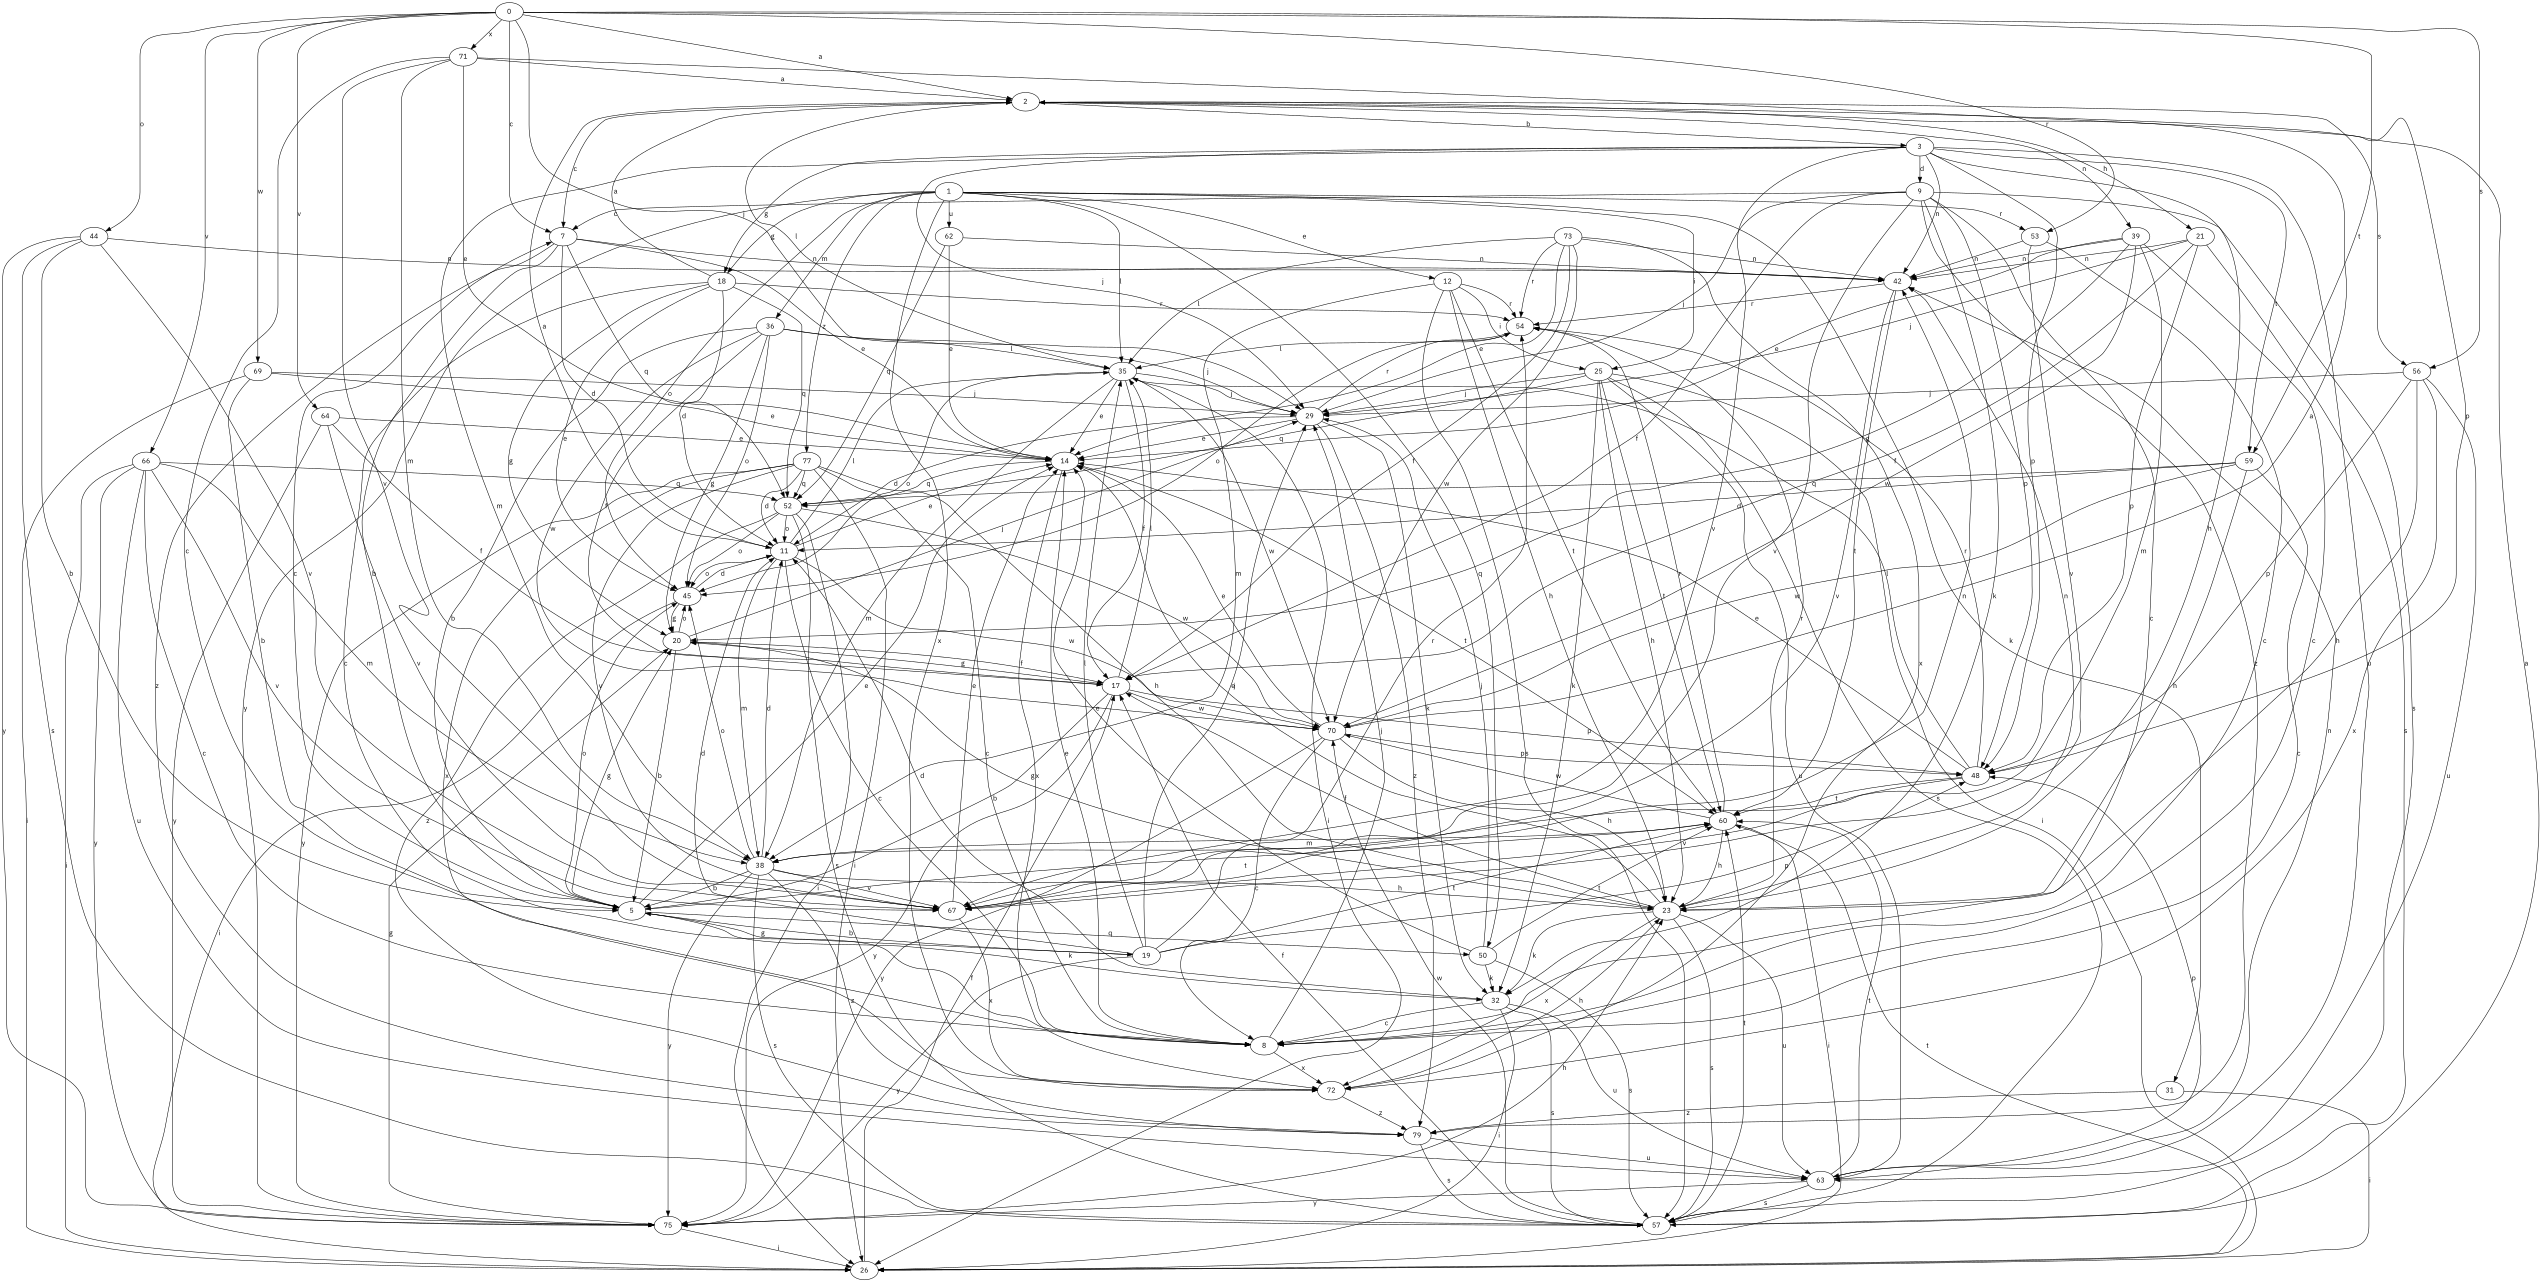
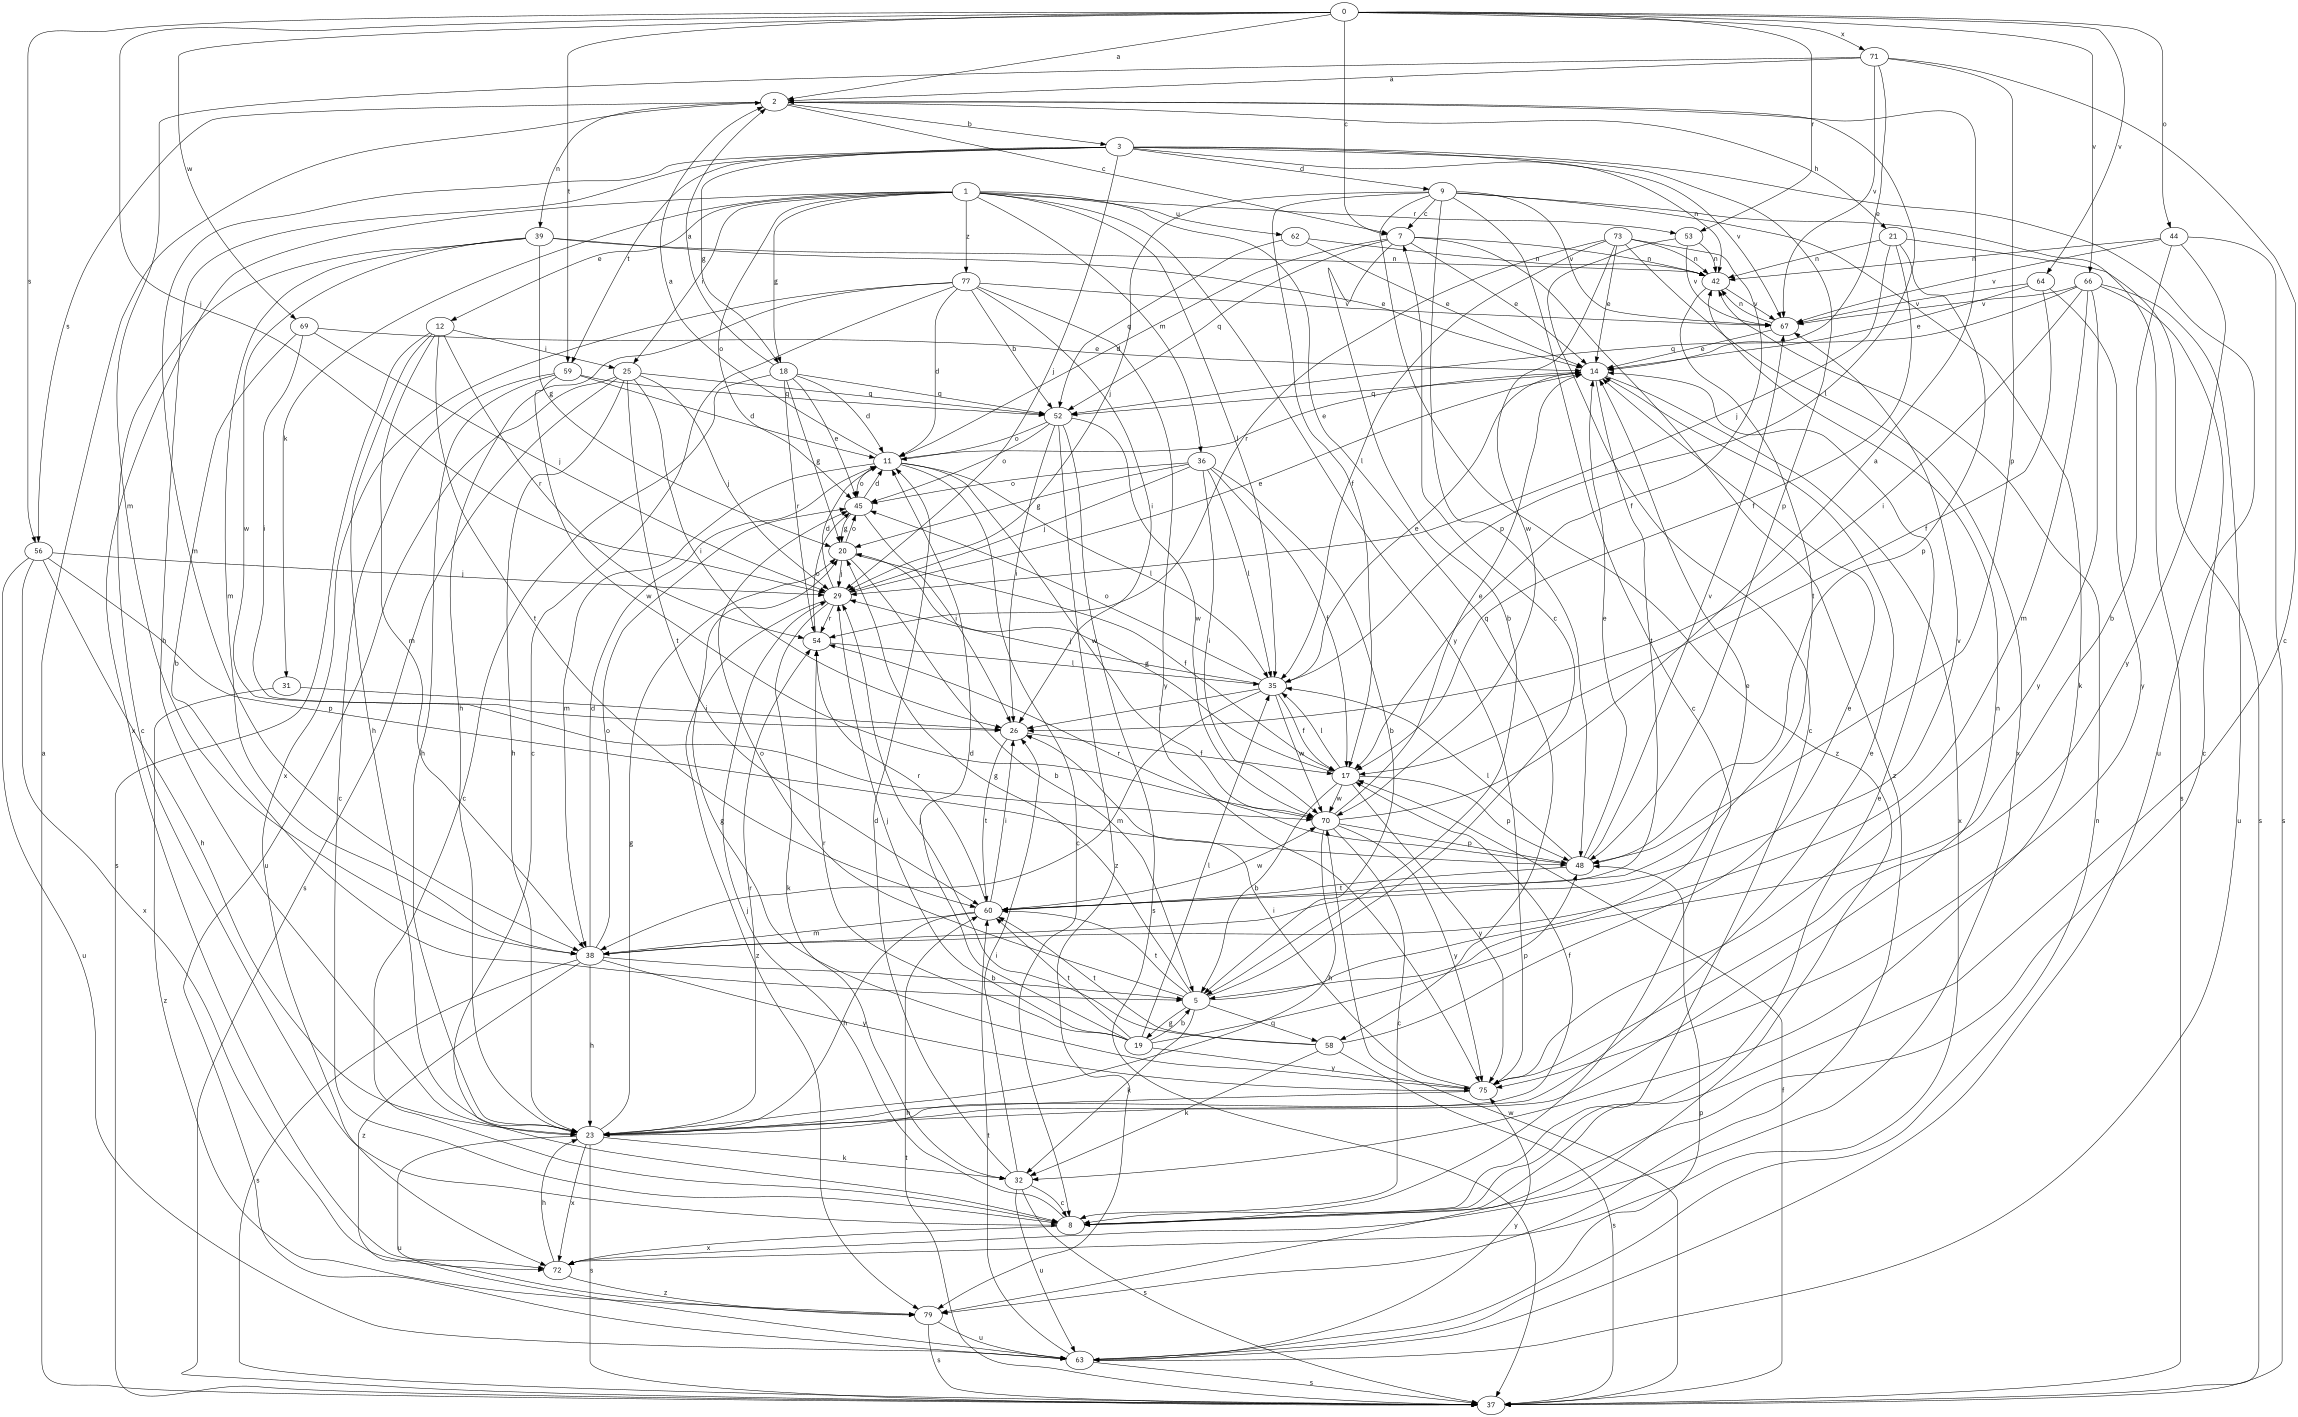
edge "42" -> "54": removed, label "r"
edge "77" -> "52": label "q" -> "b"
edge "36" -> "70": label "w" -> "i"
edge "25" -> "32": removed, label "k"
node "50": label "50" -> "58"
edge "67" -> "72": removed, label "x"
node "57": label "57" -> "37"
